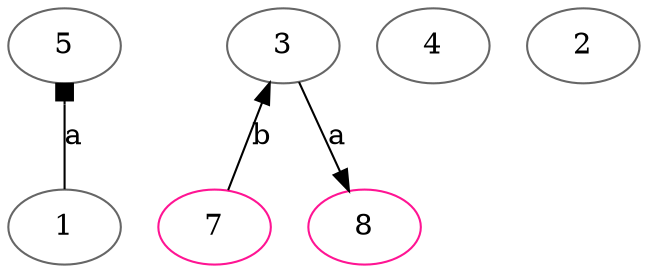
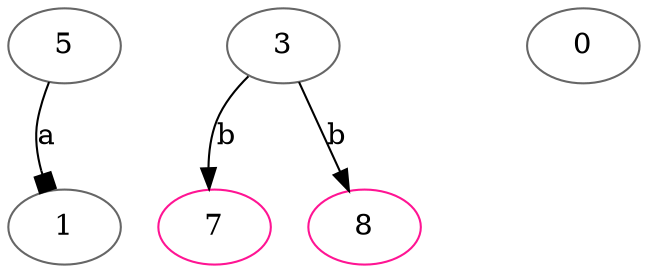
node "4": removed
node "2": label "2" -> "0"
edge "3" -> "8": label "a" -> "b"
edge "7" -> "3": reversed
edge "1" -> "5": reversed
